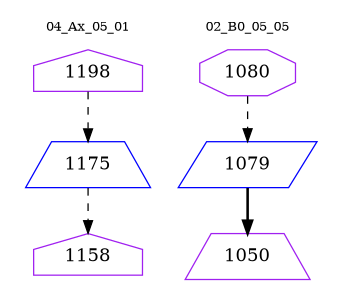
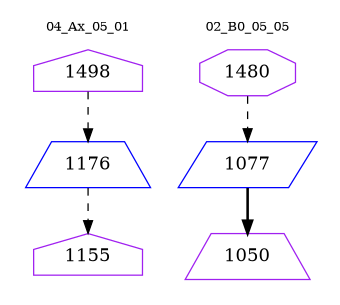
node "1198": label "1198" -> "1498"
node "1080": label "1080" -> "1480"
node "1175": label "1175" -> "1176"
node "1079": label "1079" -> "1077"
node "1158": label "1158" -> "1155"
